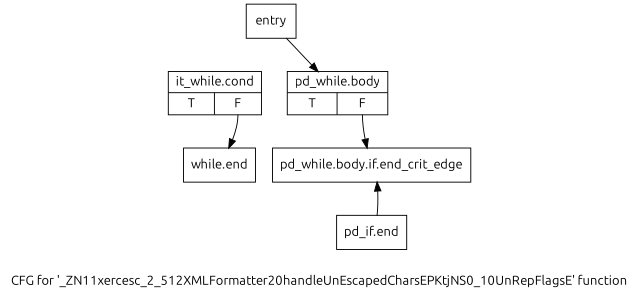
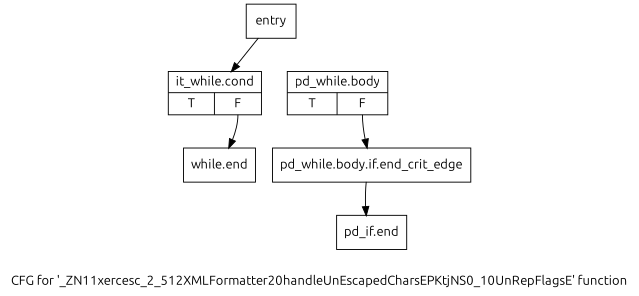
edge "entry" -> "pd_while.body": now "entry" -> "it_while.cond"
edge "pd_if.end" -> "pd_while.body.if.end_crit_edge": reversed
